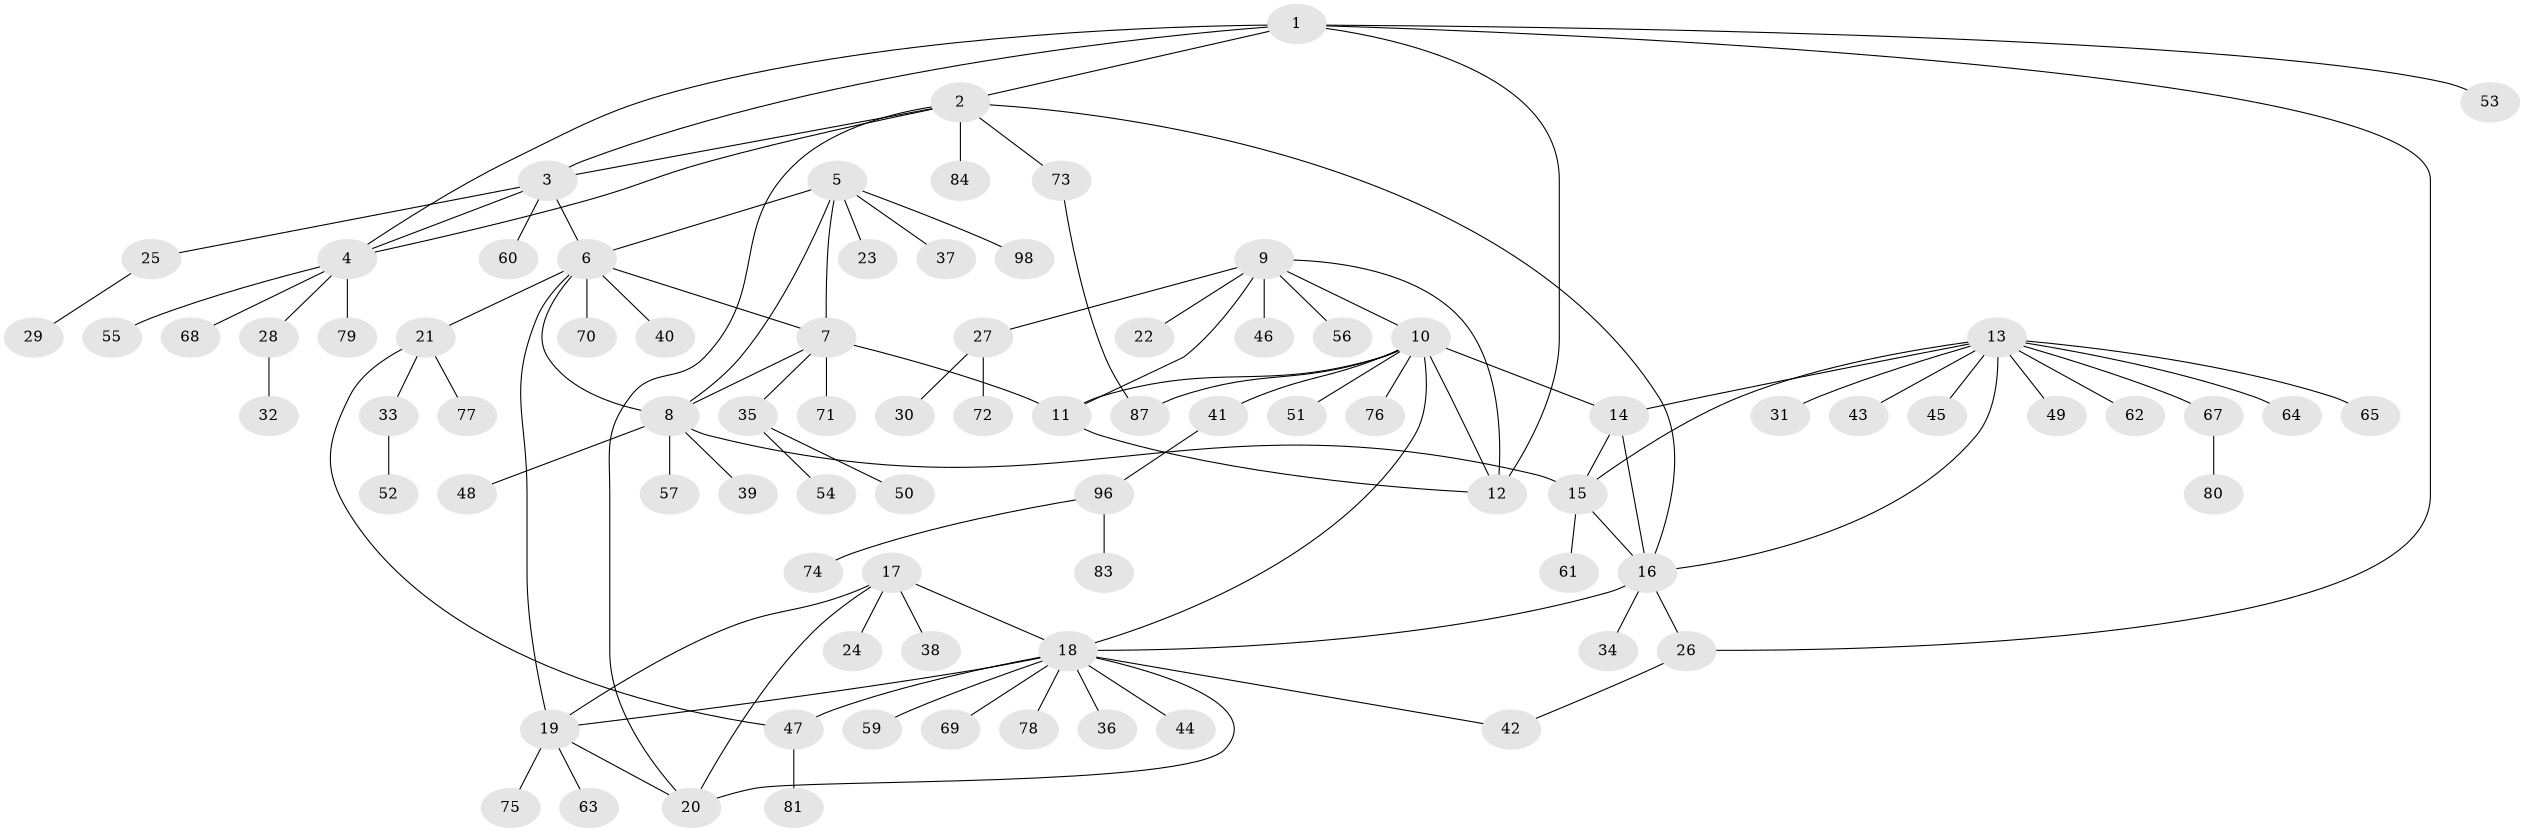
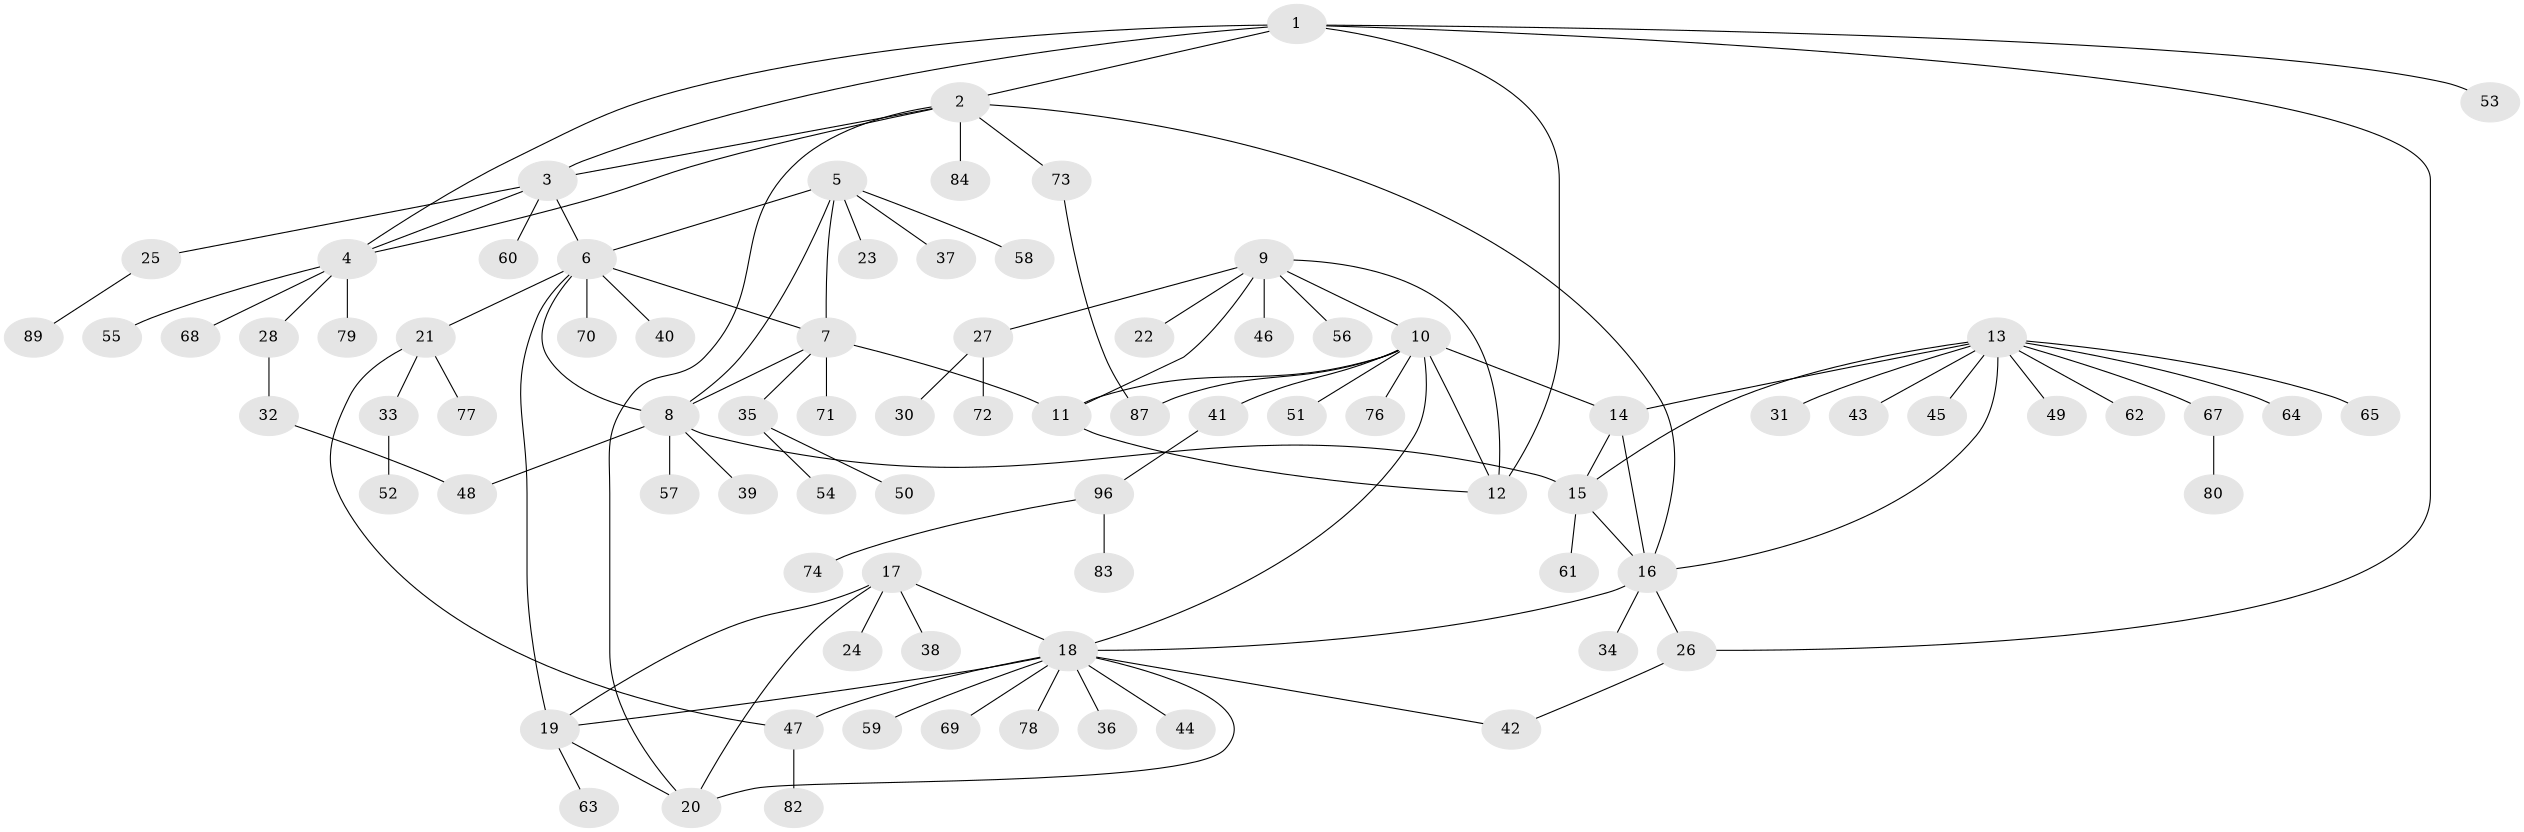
node "98": label "98" -> "58"
node "29": label "29" -> "89"
edge "32" -- "48": added
node "75": removed
node "81": label "81" -> "82"
